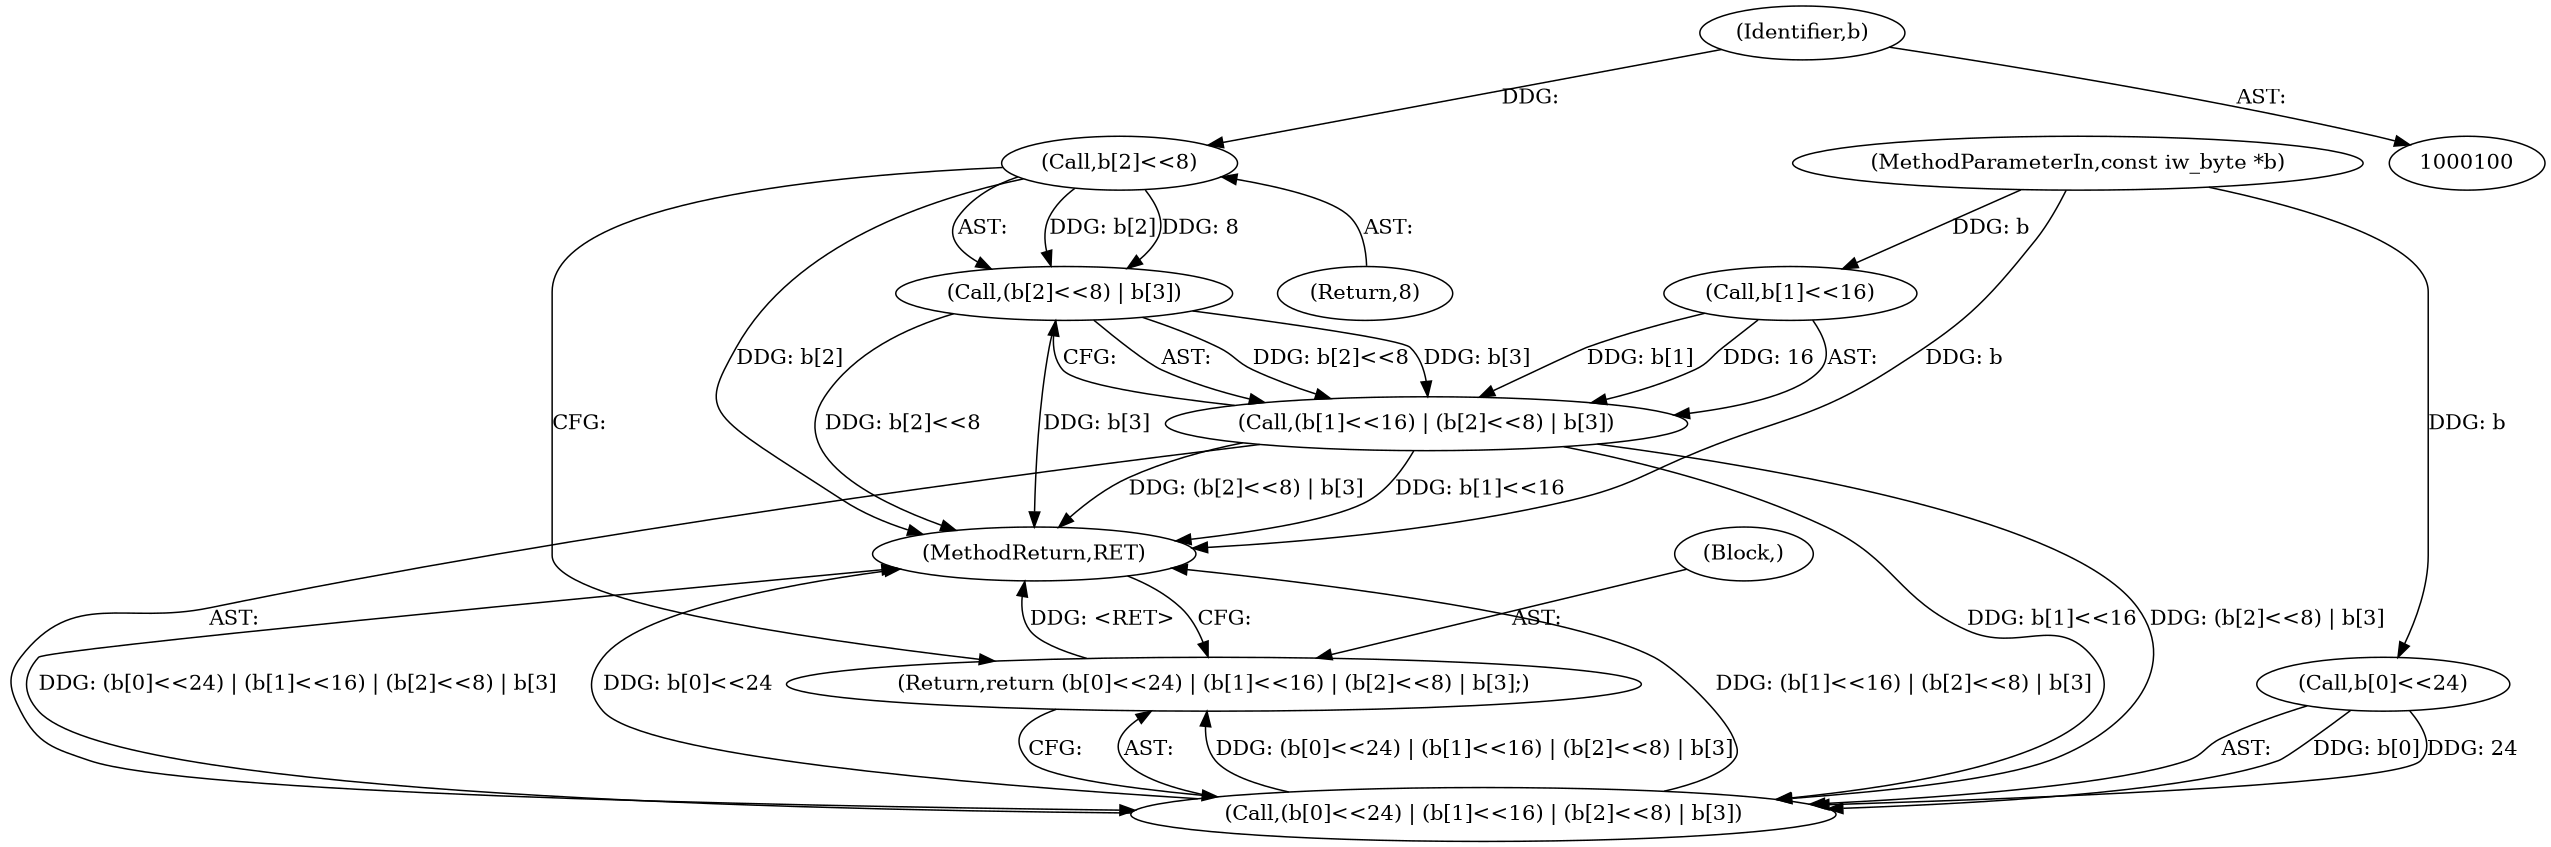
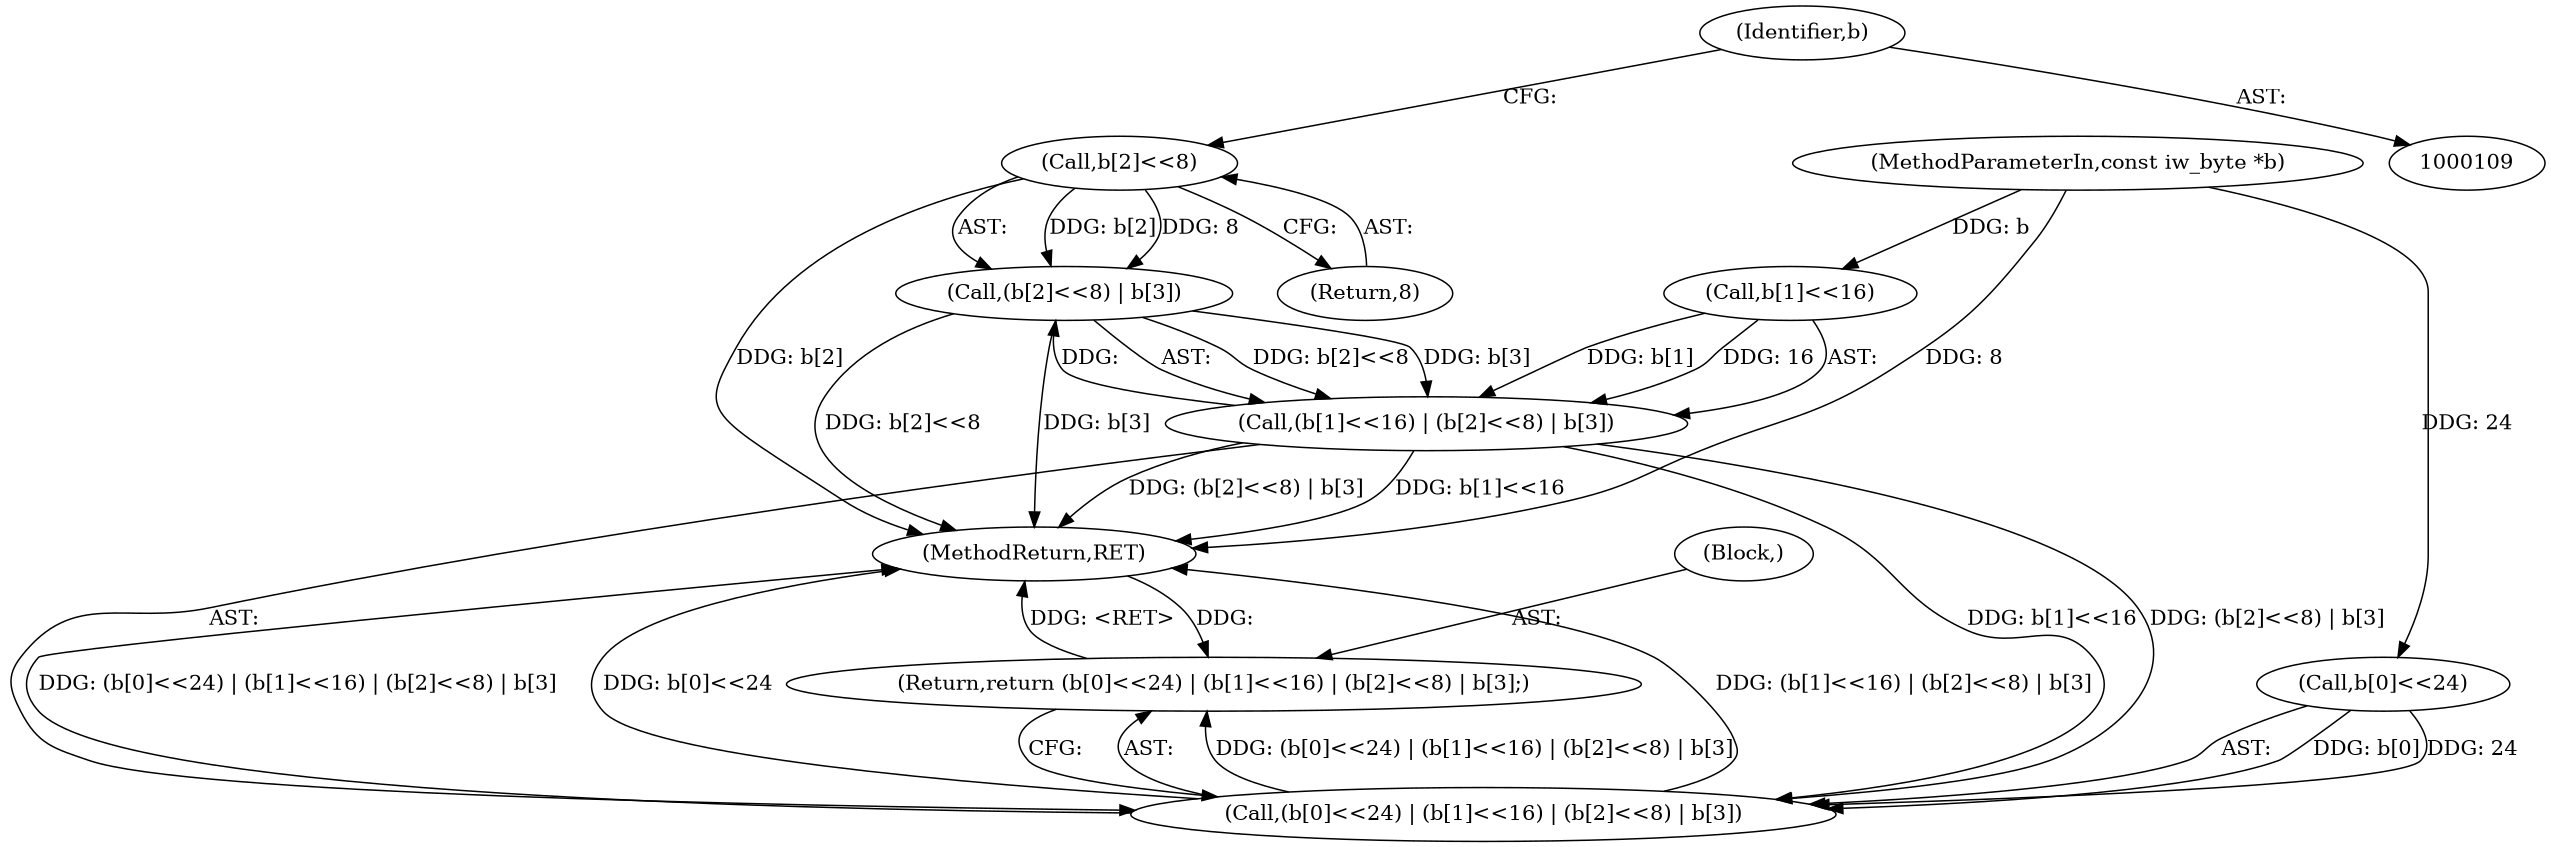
edge "(Identifier,b)" -> "(Call,b[2]<<8)": label "DDG: " -> "CFG: "
node "1000100": label "1000100" -> "1000109"
edge "(Call,(b[1]<<16) | (b[2]<<8) | b[3])" -> "(Call,(b[2]<<8) | b[3])": label "CFG: " -> "DDG: "
edge "(MethodParameterIn,const iw_byte *b)" -> "(MethodReturn,RET)": label "DDG: b" -> "DDG: 8"
edge "(Call,b[2]<<8)" -> "(Return,return (b[0]<<24) | (b[1]<<16) | (b[2]<<8) | b[3];)": now "(Call,b[2]<<8)" -> "(Return,8)"
edge "(MethodParameterIn,const iw_byte *b)" -> "(Call,b[0]<<24)": label "DDG: b" -> "DDG: 24"
edge "(MethodReturn,RET)" -> "(Return,return (b[0]<<24) | (b[1]<<16) | (b[2]<<8) | b[3];)": label "CFG: " -> "DDG: "
